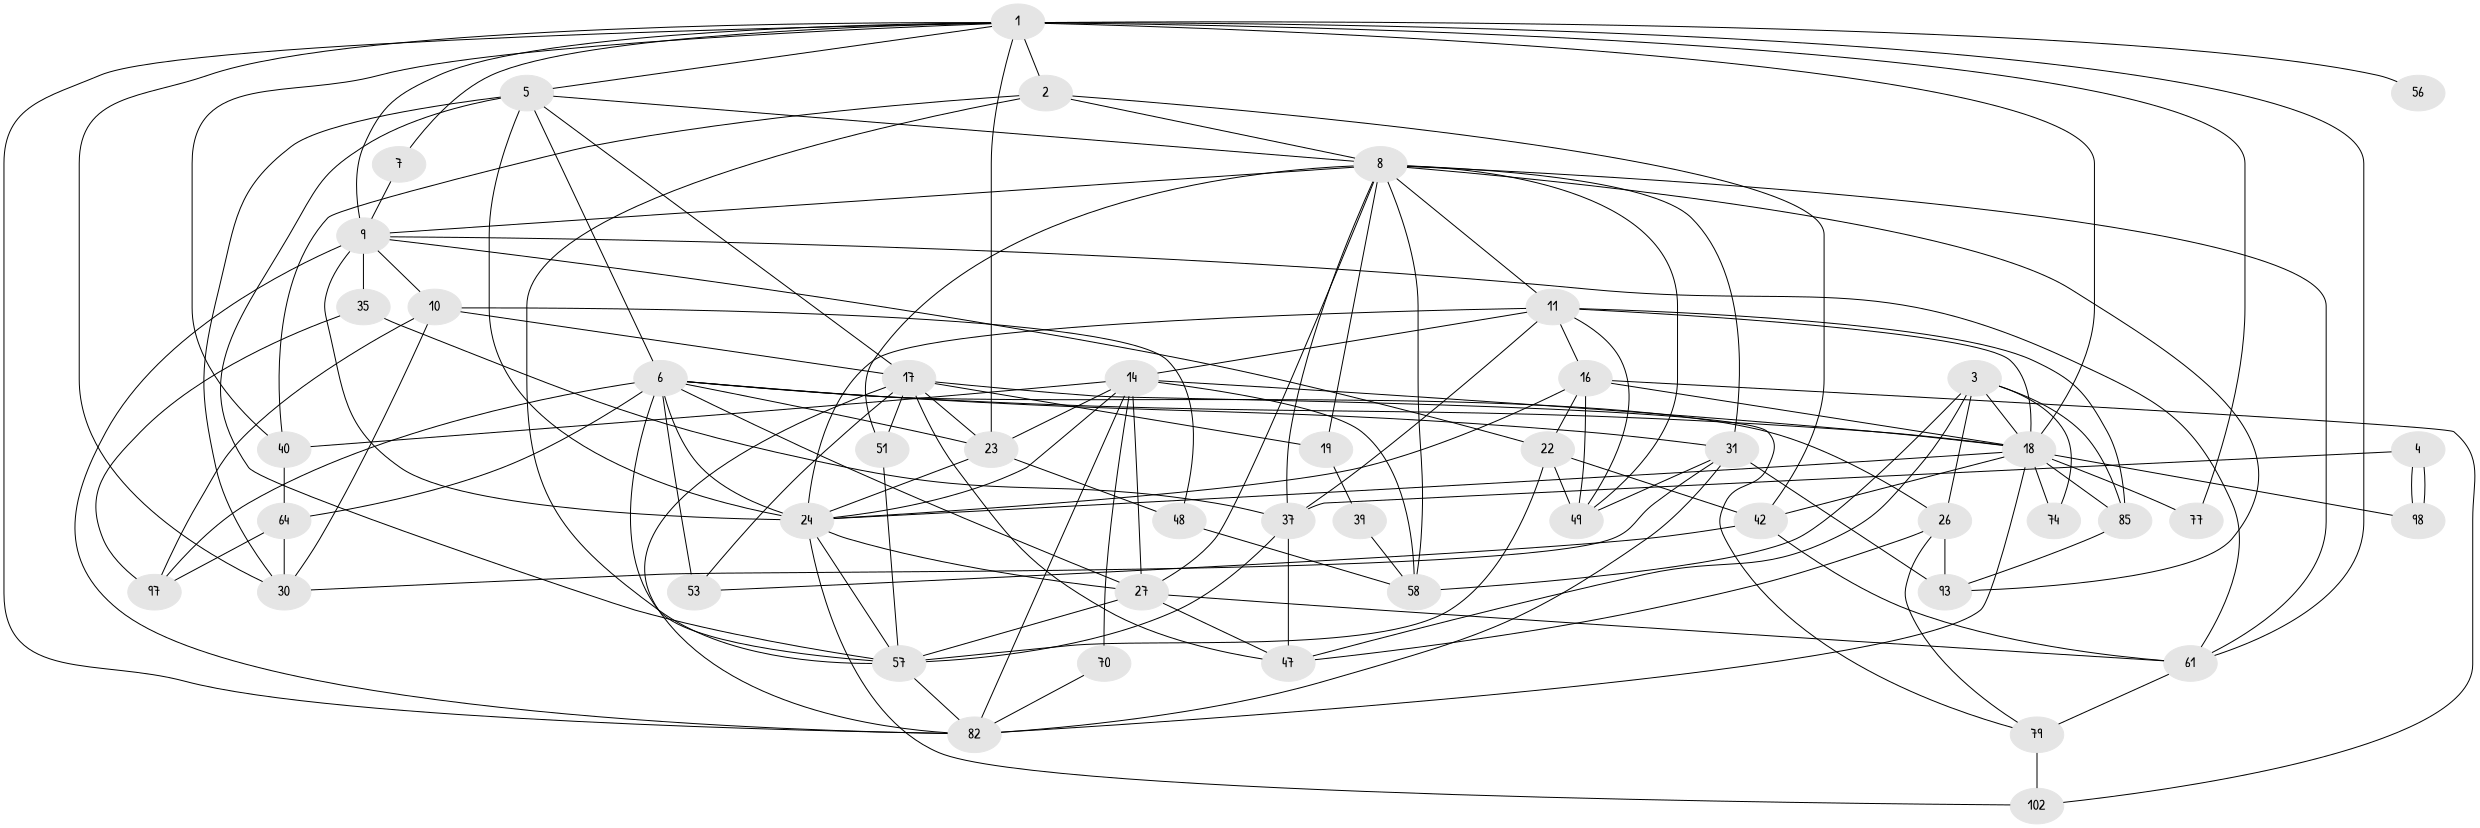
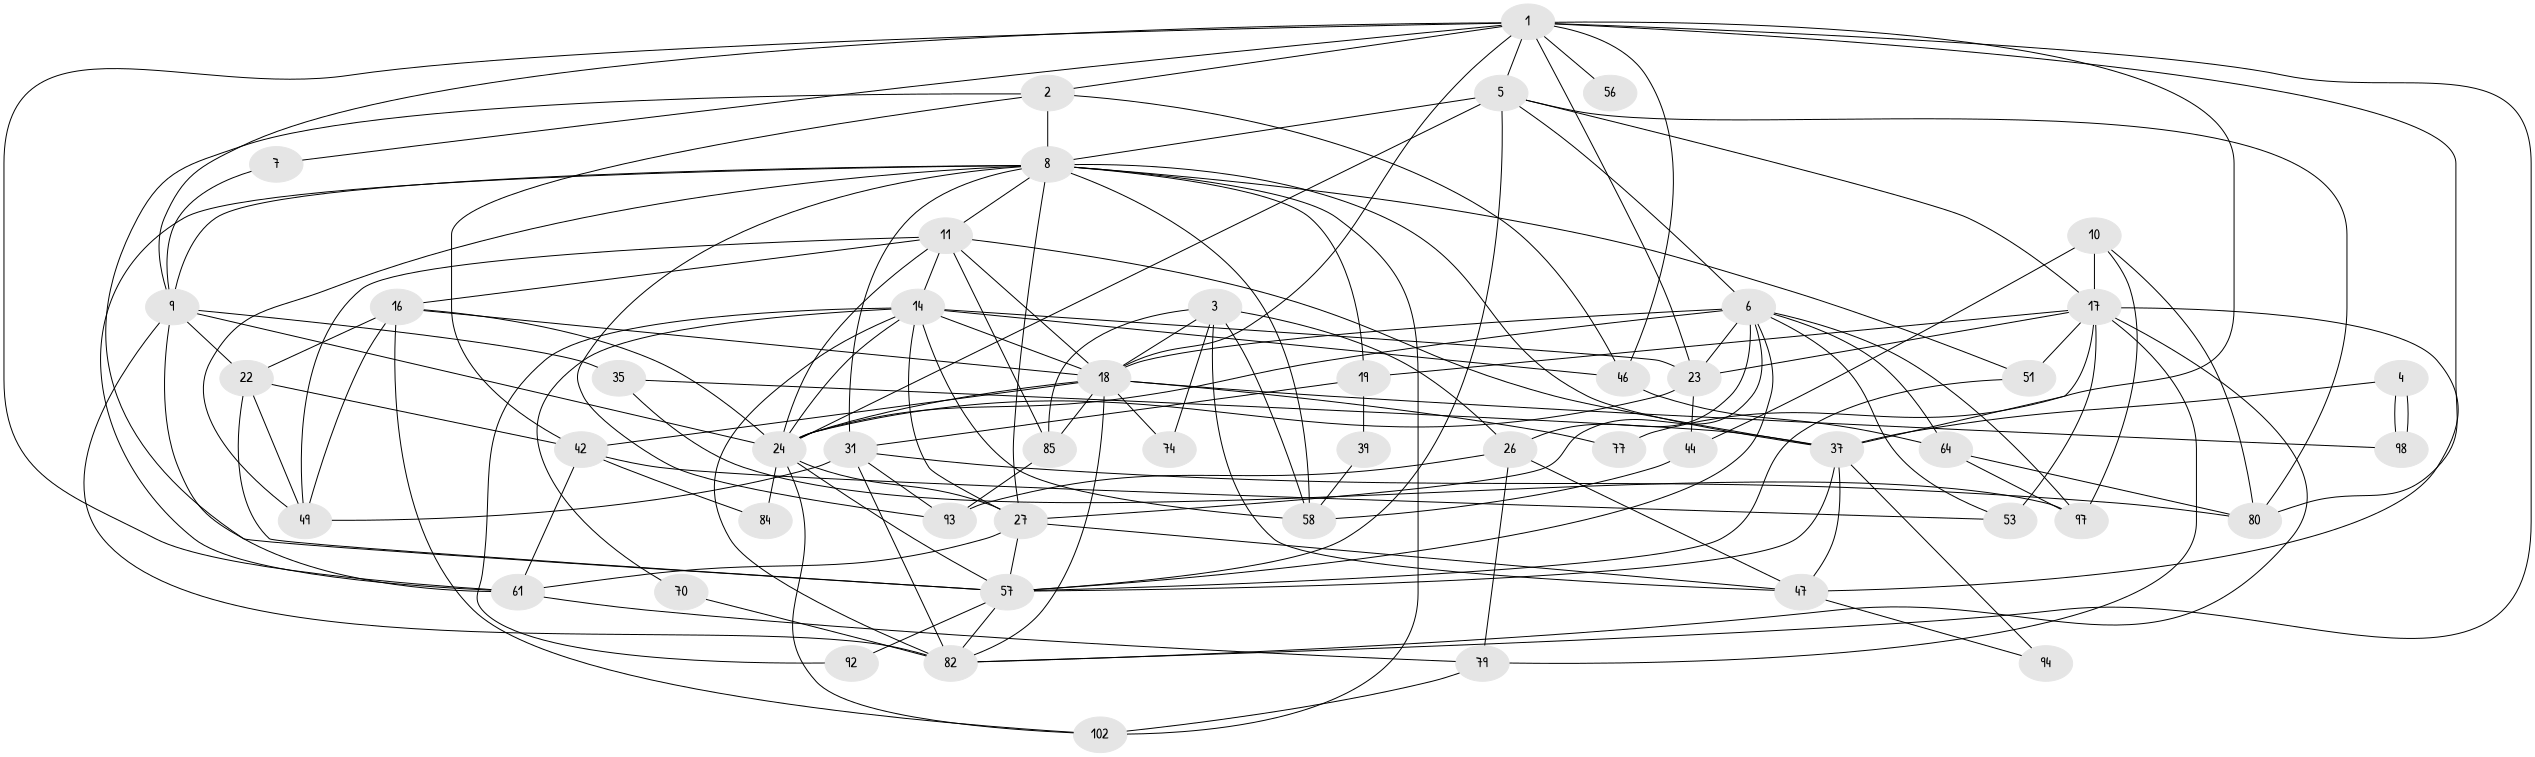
edge "9" -- "10": removed
edge "17" -- "37": added
edge "6" -- "31": now "19" -- "31"
edge "8" -- "102": added
node "40": label "40" -> "46"
node "84": added
node "48": label "48" -> "44"
node "30": label "30" -> "80"
node "92": added
node "94": added
